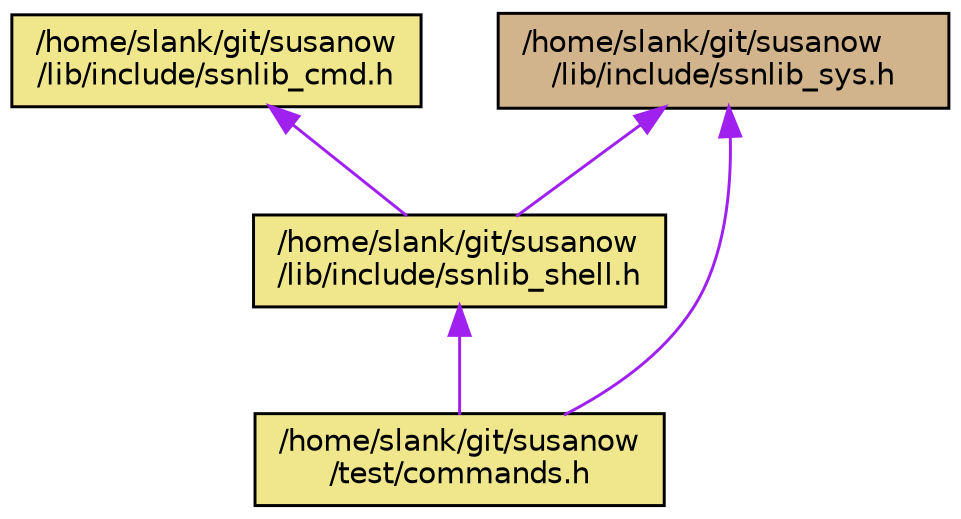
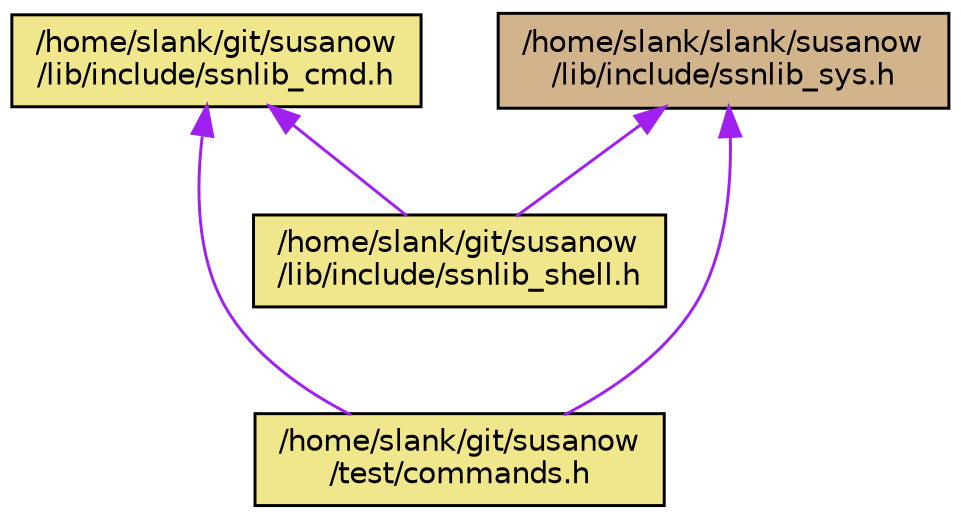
node "/home/slank/git/susanow /lib/include/ssnlib_sys.h": label "/home/slank/git/susanow /lib/include/ssnlib_sys.h" -> "/home/slank/slank/susanow /lib/include/ssnlib_sys.h"
edge "/home/slank/git/susanow /test/commands.h" -> "/home/slank/git/susanow /lib/include/ssnlib_shell.h": now "/home/slank/git/susanow /test/commands.h" -> "/home/slank/git/susanow /lib/include/ssnlib_cmd.h"
